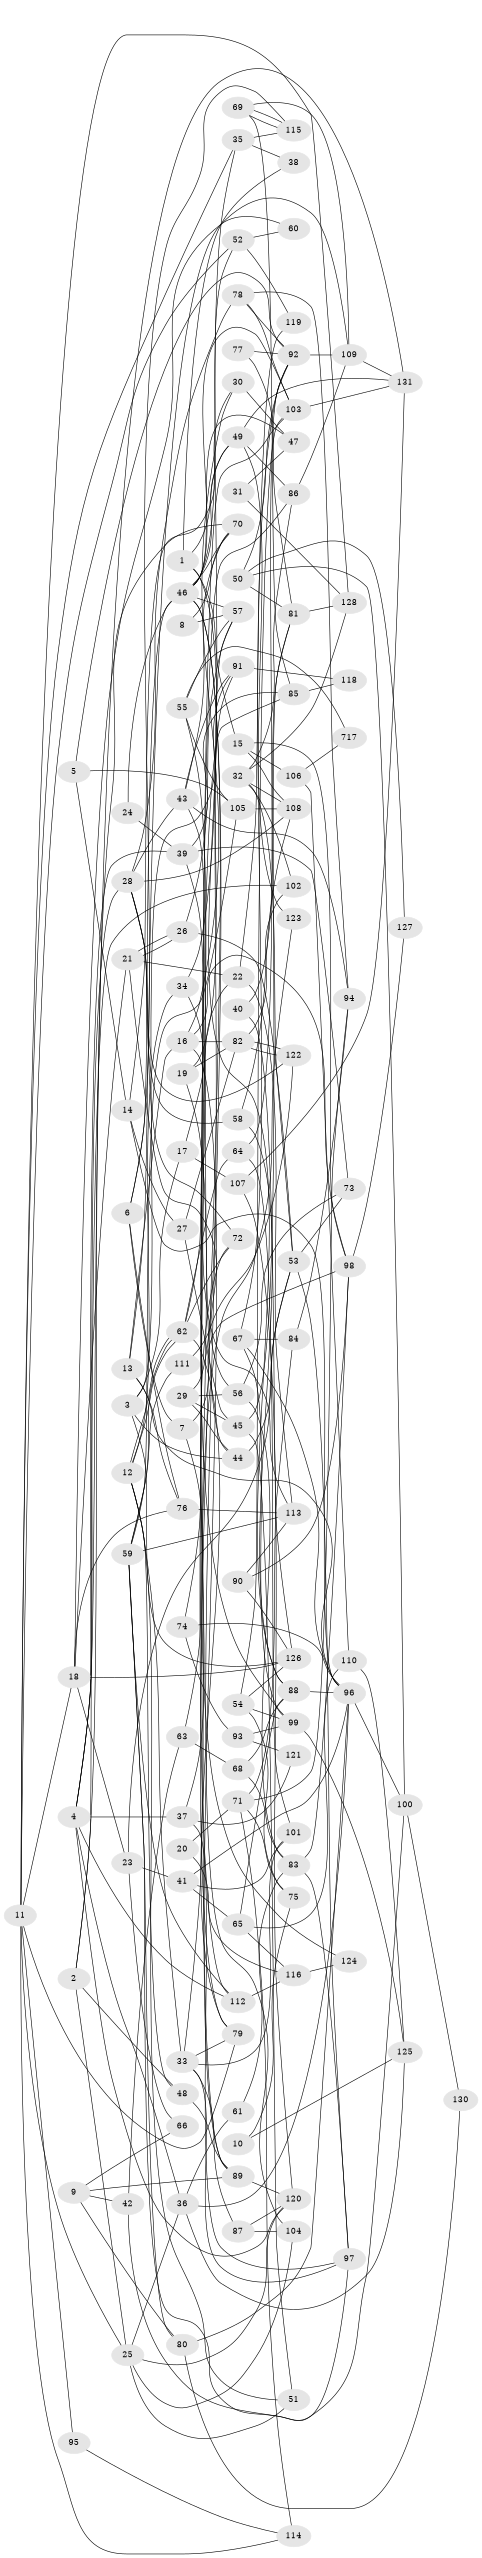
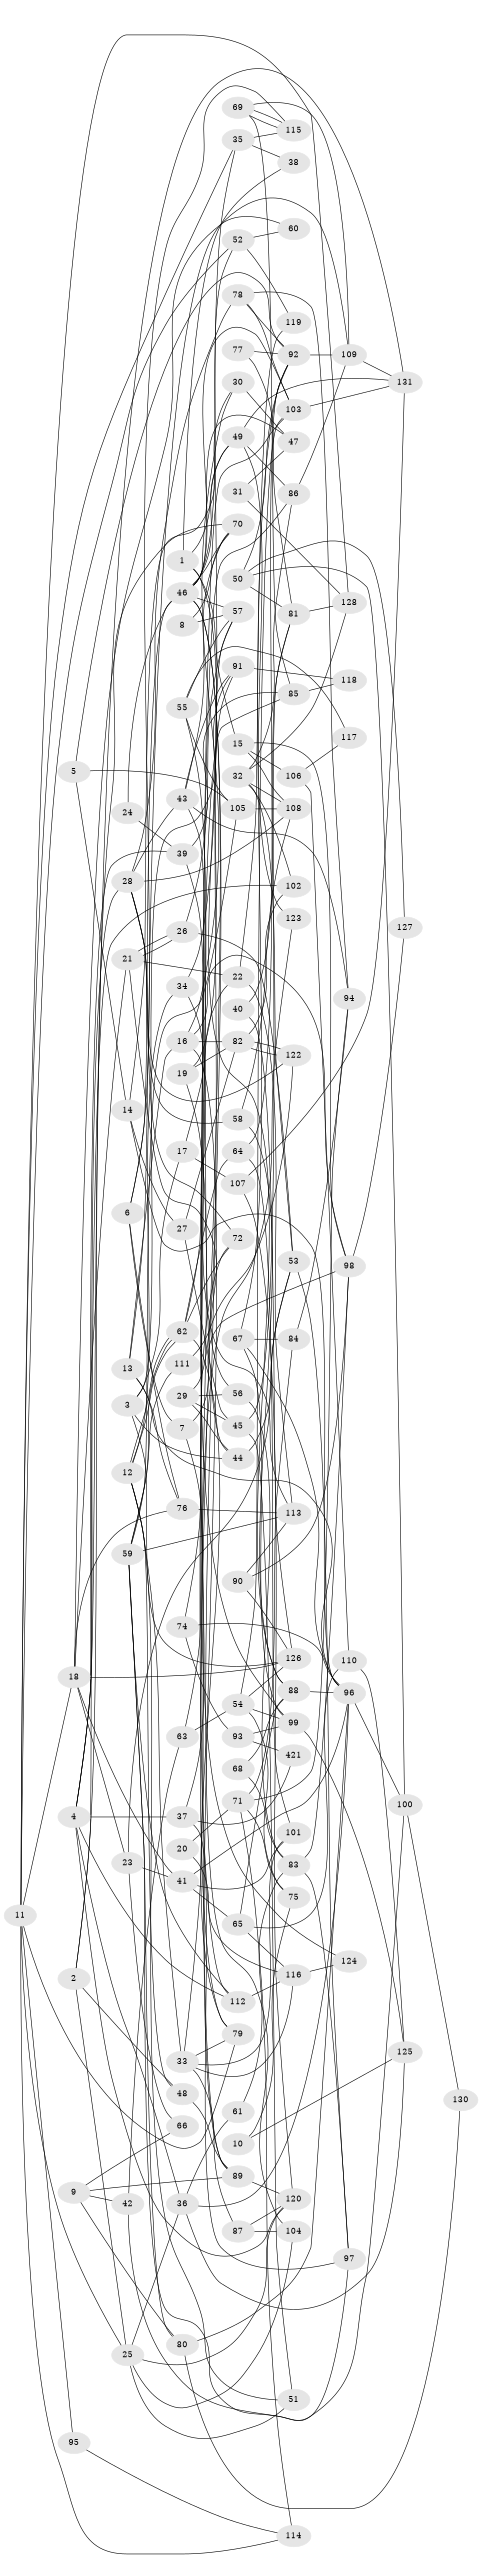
node "717": label "717" -> "117"
node "73": removed
edge "63" -- "68": now "63" -- "54"
node "121": label "121" -> "421"
edge "18" -- "41": added
edge "33" -- "97": now "33" -- "116"
